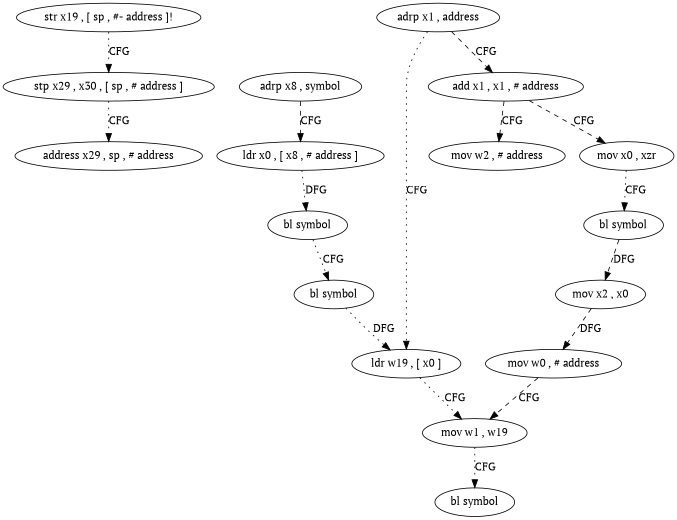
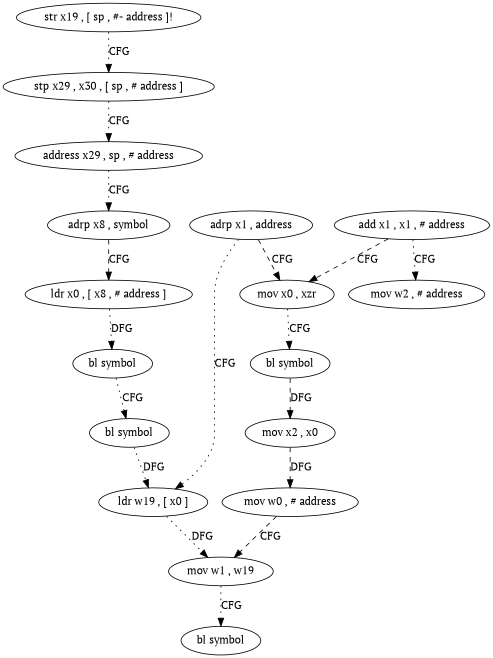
edge "adrp x1 , address" -> "add x1 , x1 , # address": now "adrp x1 , address" -> "mov x0 , xzr"
edge "add x1 , x1 , # address" -> "mov w2 , # address": style dashed -> dotted
edge "address x29 , sp , # address" -> "adrp x8 , symbol": added, label "CFG"
edge "ldr w19 , [ x0 ]" -> "mov w1 , w19": label "CFG" -> "DFG"
